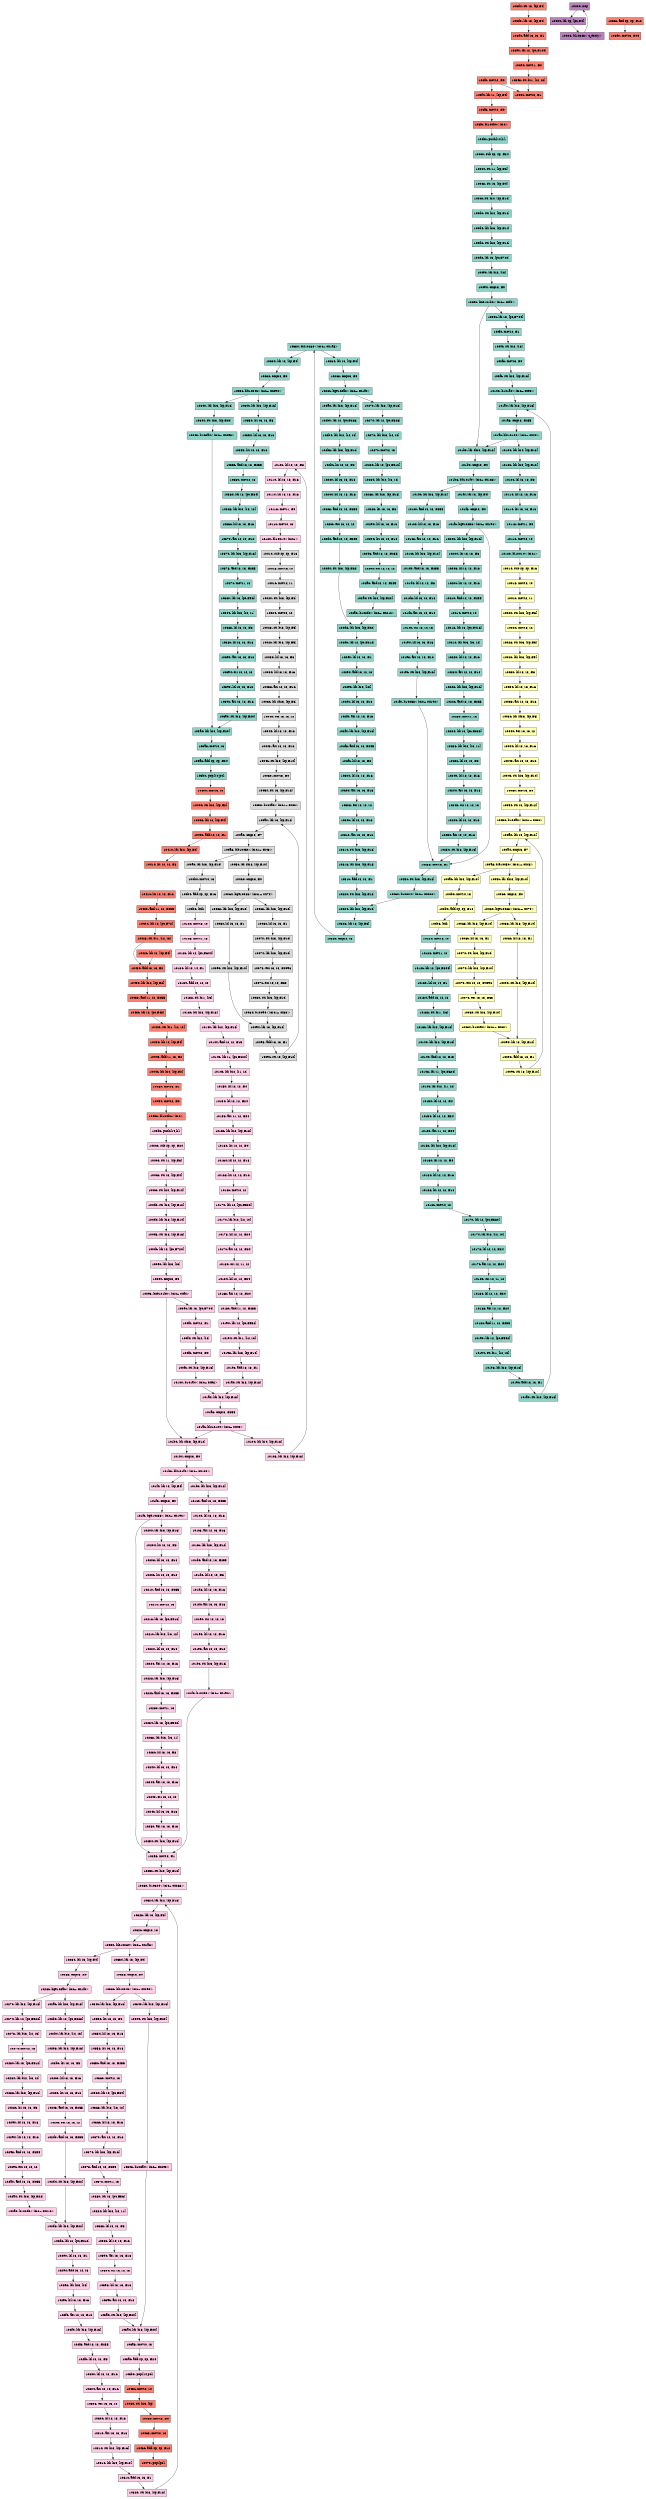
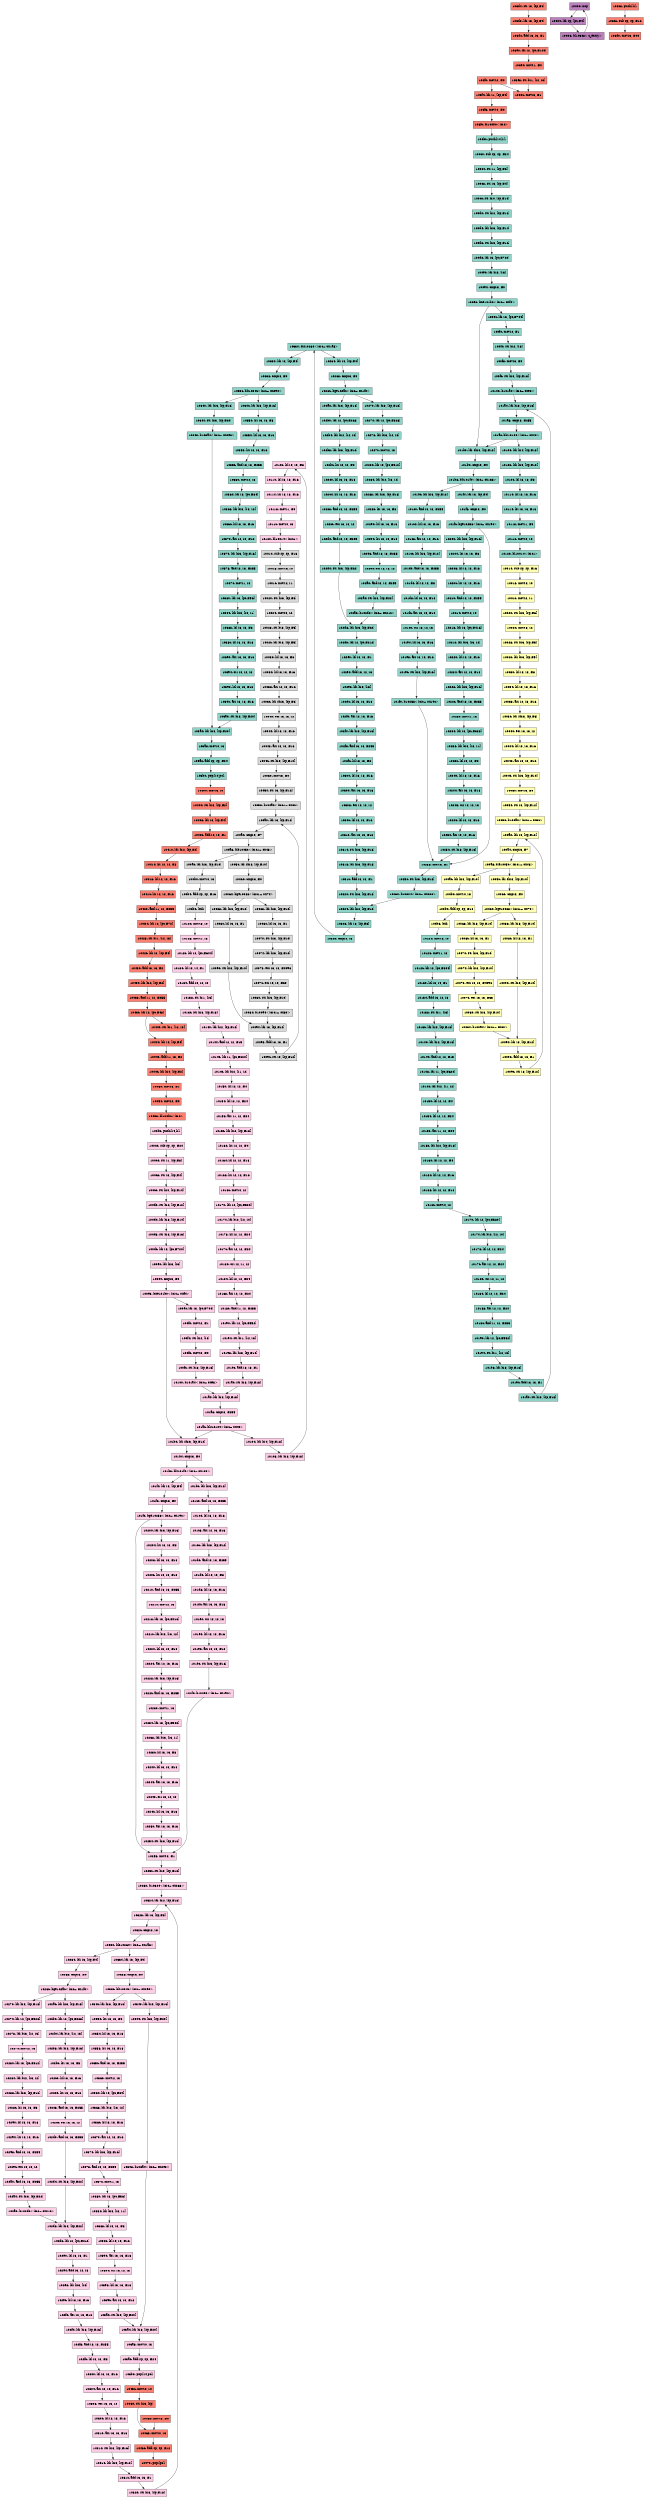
node "103c8: push{lr}": added
node "103cc: and sp, sp, #12": label "103cc: and sp, sp, #12" -> "103cc: sub sp, sp, #12"
edge "103e4: movr1, #0" -> "103e8: str br1, [r2, r3]": removed
node "10418: lsl r2, r2, #16": added
edge "10428: str br1, [r2, r3]" -> "10430: add r3, r3, #2": now "10428: str br1, [r2, r3]" -> "1042c: ldr r3, [sp,#4]"
edge "10440: str br1, [r2, r3]" -> "10444: ldr r3, [sp,#4]": now "1043c: ldr r2, [pc,#48]" -> "10444: ldr r3, [sp,#4]"
edge "10460: str hr3, [sp]" -> "10464: movr3, #0": now "10460: str hr3, [sp]" -> "10468: movr0, r3"
